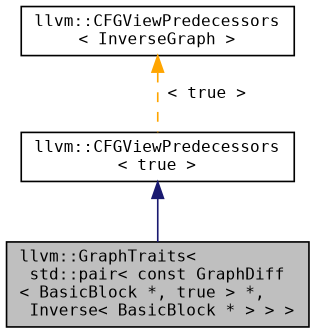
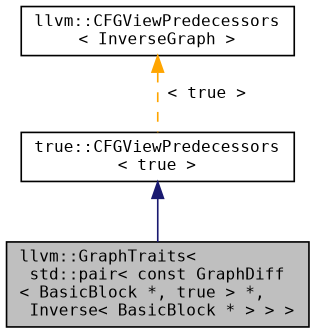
node "llvm::CFGViewPredecessors < true >": label "llvm::CFGViewPredecessors < true >" -> "true::CFGViewPredecessors < true >"
